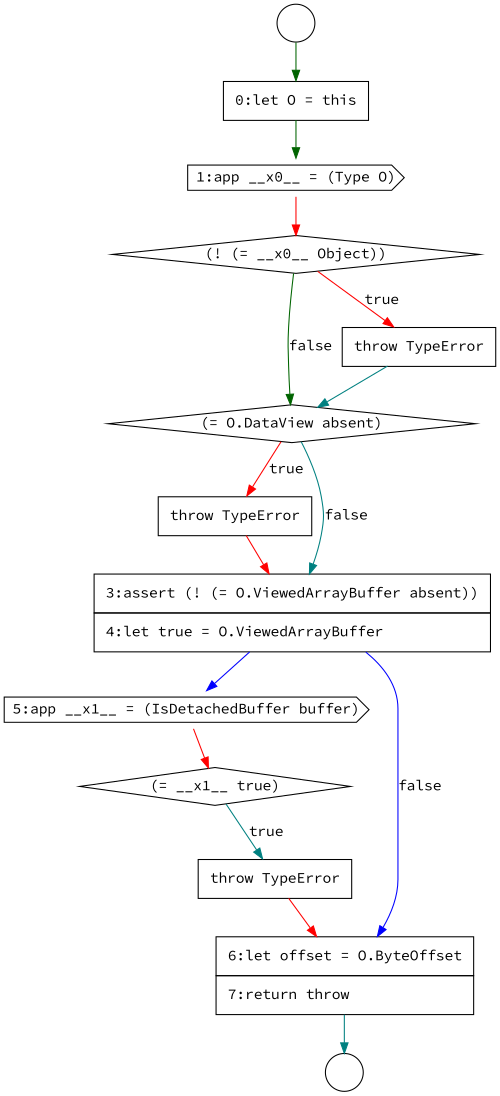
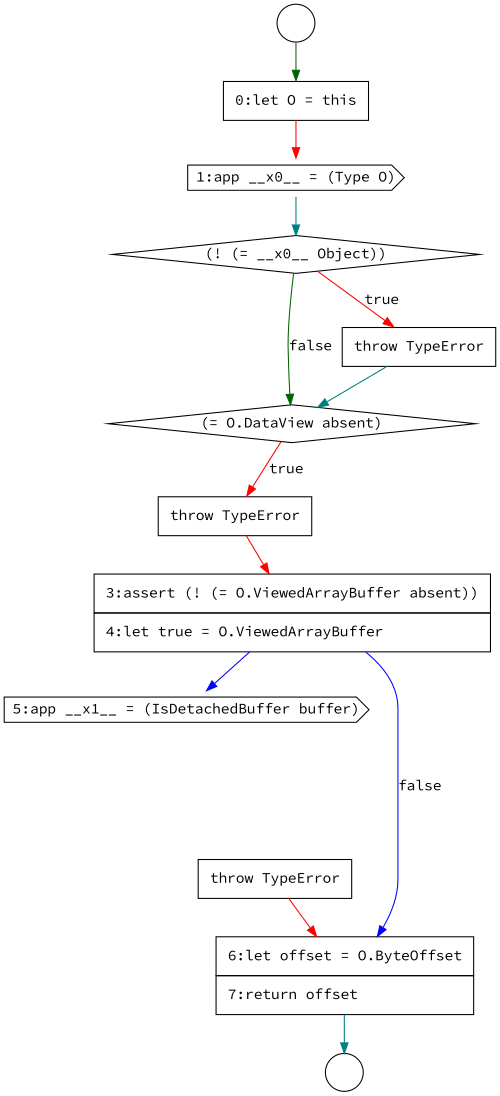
edge "0:let O = this" -> "1:app __x0__ = (Type O)": color darkgreen -> red
edge "1:app __x0__ = (Type O)" -> "(! (= __x0__ Object))": color red -> teal
edge "(= O.DataView absent)" -> "3:assert (! (= O.ViewedArrayBuffer absent))": removed, label "false"
node "(= __x1__ true)": removed
node "6:let offset = O.ByteOffset": text "7:return throw" -> "7:return offset"
